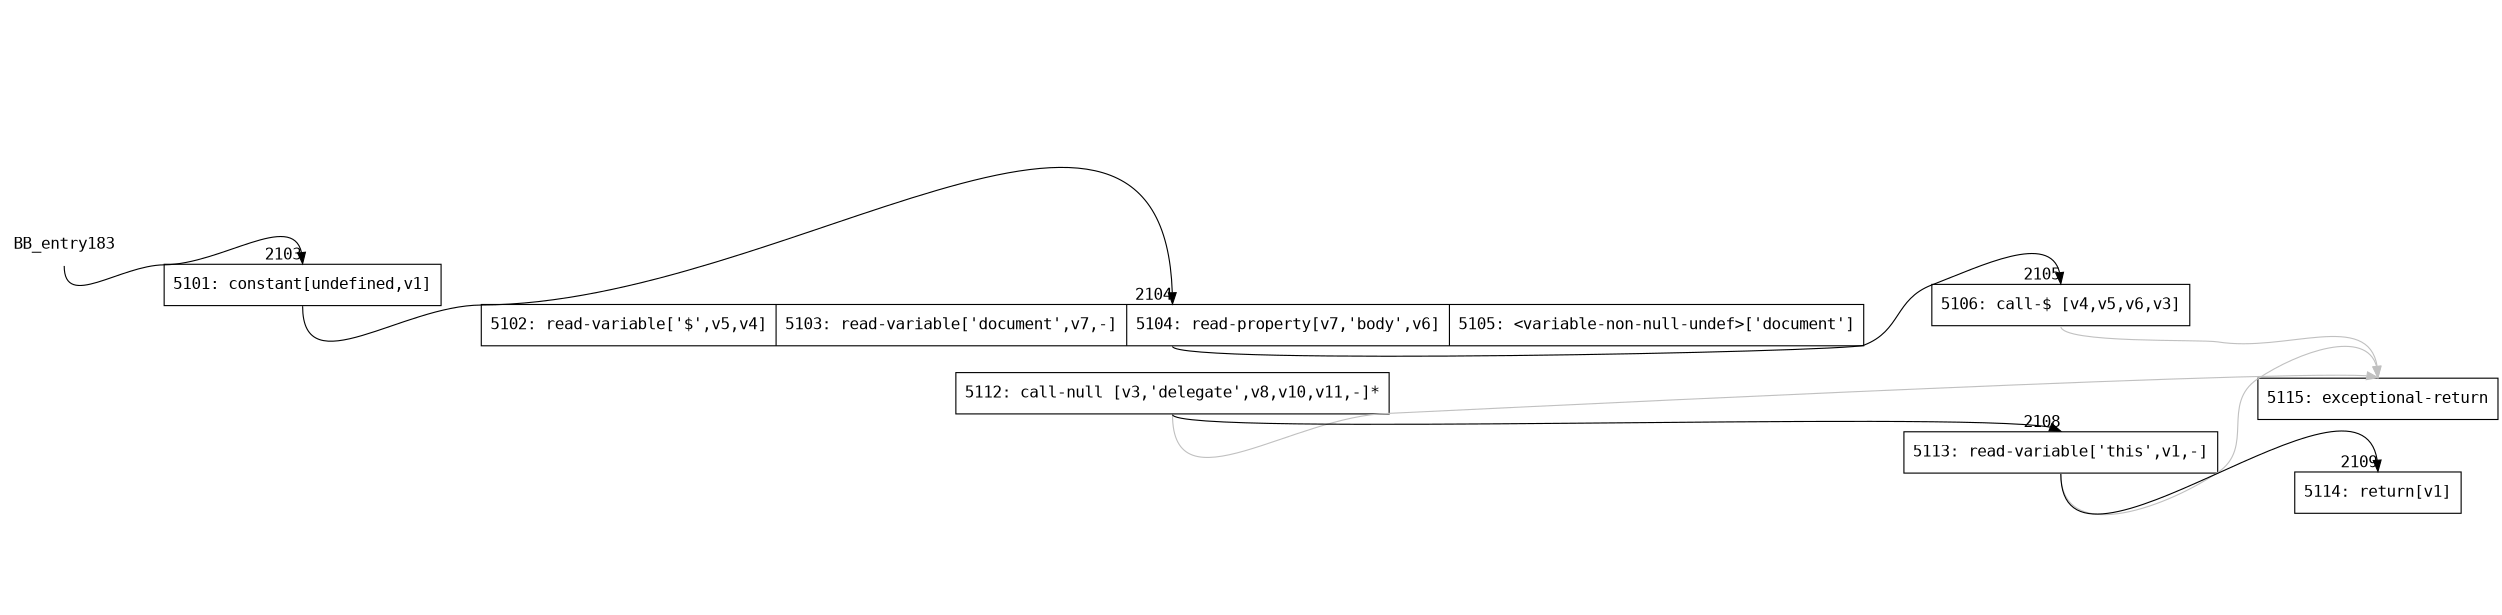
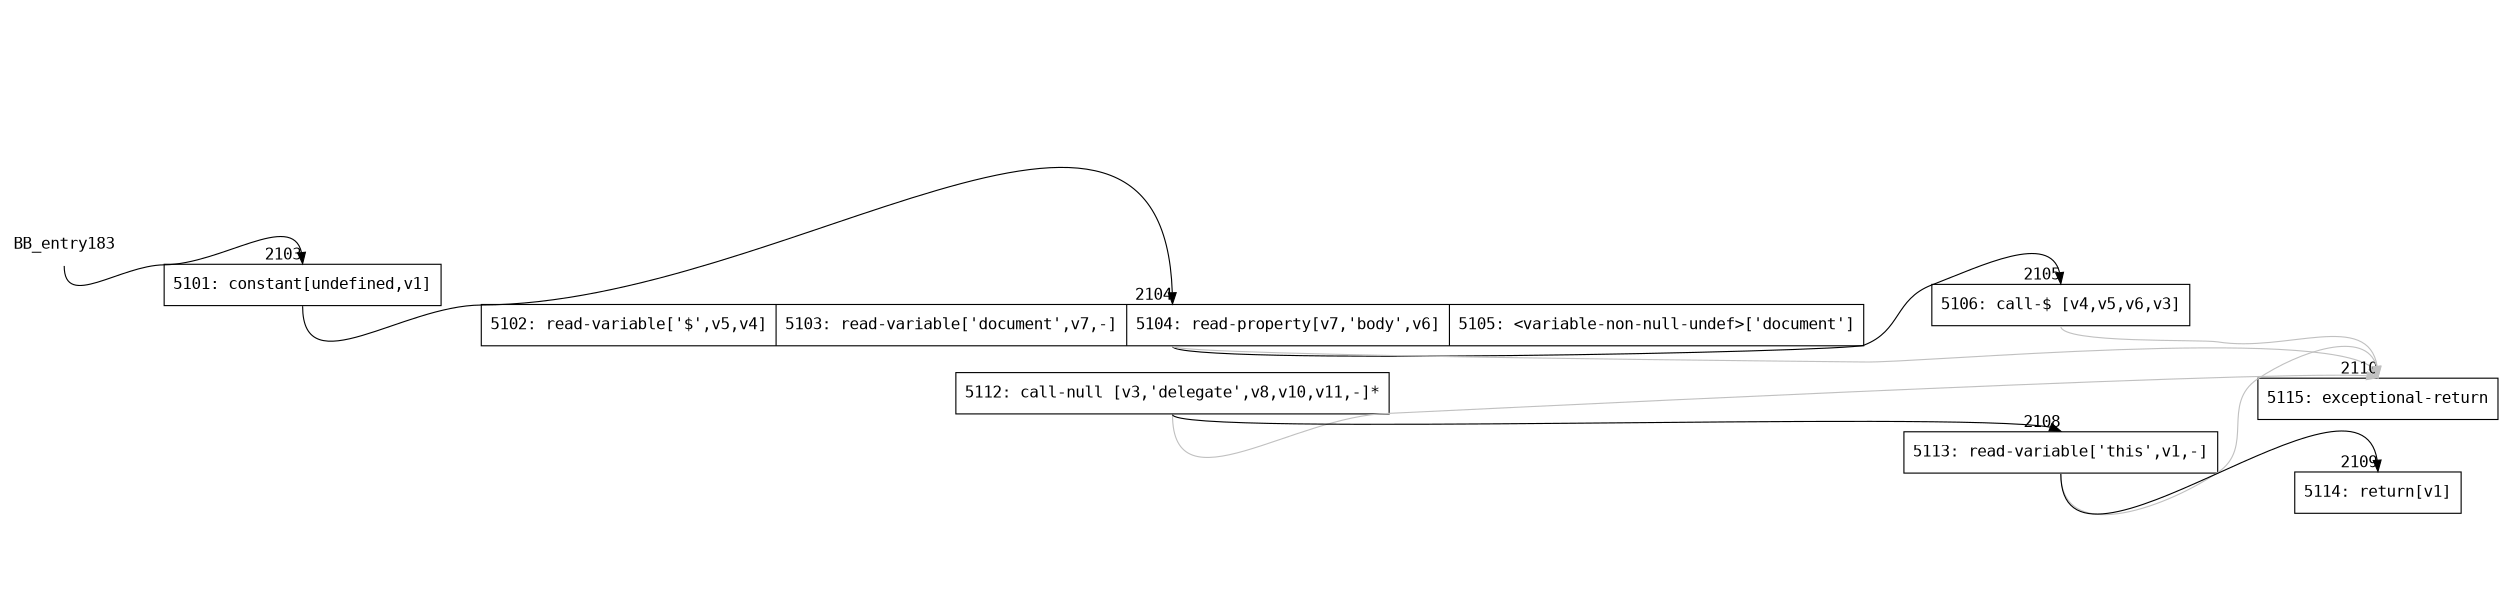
edge "5102: read-variable['$',v5,v4]" -> "5115: exceptional-return": added
